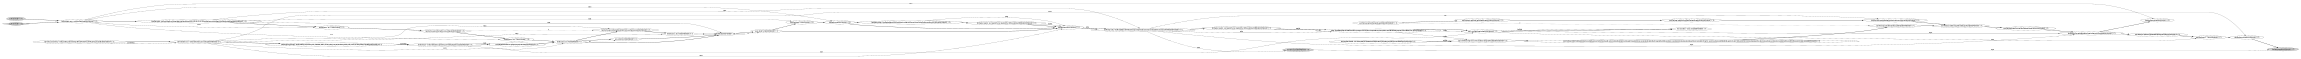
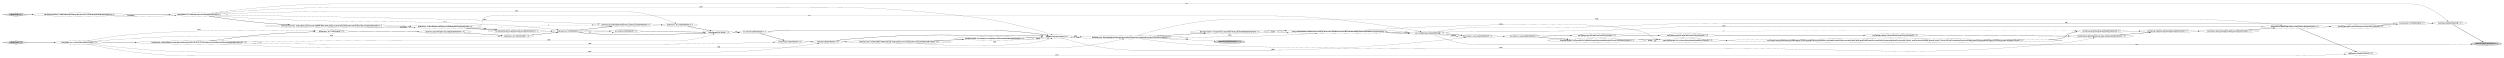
node "testRestoreShard['0', '0', '1']": added
node "testRestoreShard['1', '0', '0']": shape ellipse -> diamond
node "testRestoreShard['0', '1', '0']": removed
node "randomBoolean()@@@11@@@['1', '1', '1']": shape diamond -> ellipse
node "Store targetStore = target.store()@@@20@@@['1', '1', '1']": added
edge "flushShard(source)@@@14@@@['1', '1', '1']" -> "Store sourceStore = source.store()@@@19@@@['1', '1', '1']": added, label "routing"
edge "closeShards(target)@@@48@@@['1', '1', '0']" -> "closeShards(target)@@@47@@@['0', '0', '1']": now "target = reinitShard(target,routing)@@@18@@@['1', '1', '1']" -> "closeShards(target)@@@47@@@['0', '0', '1']"
